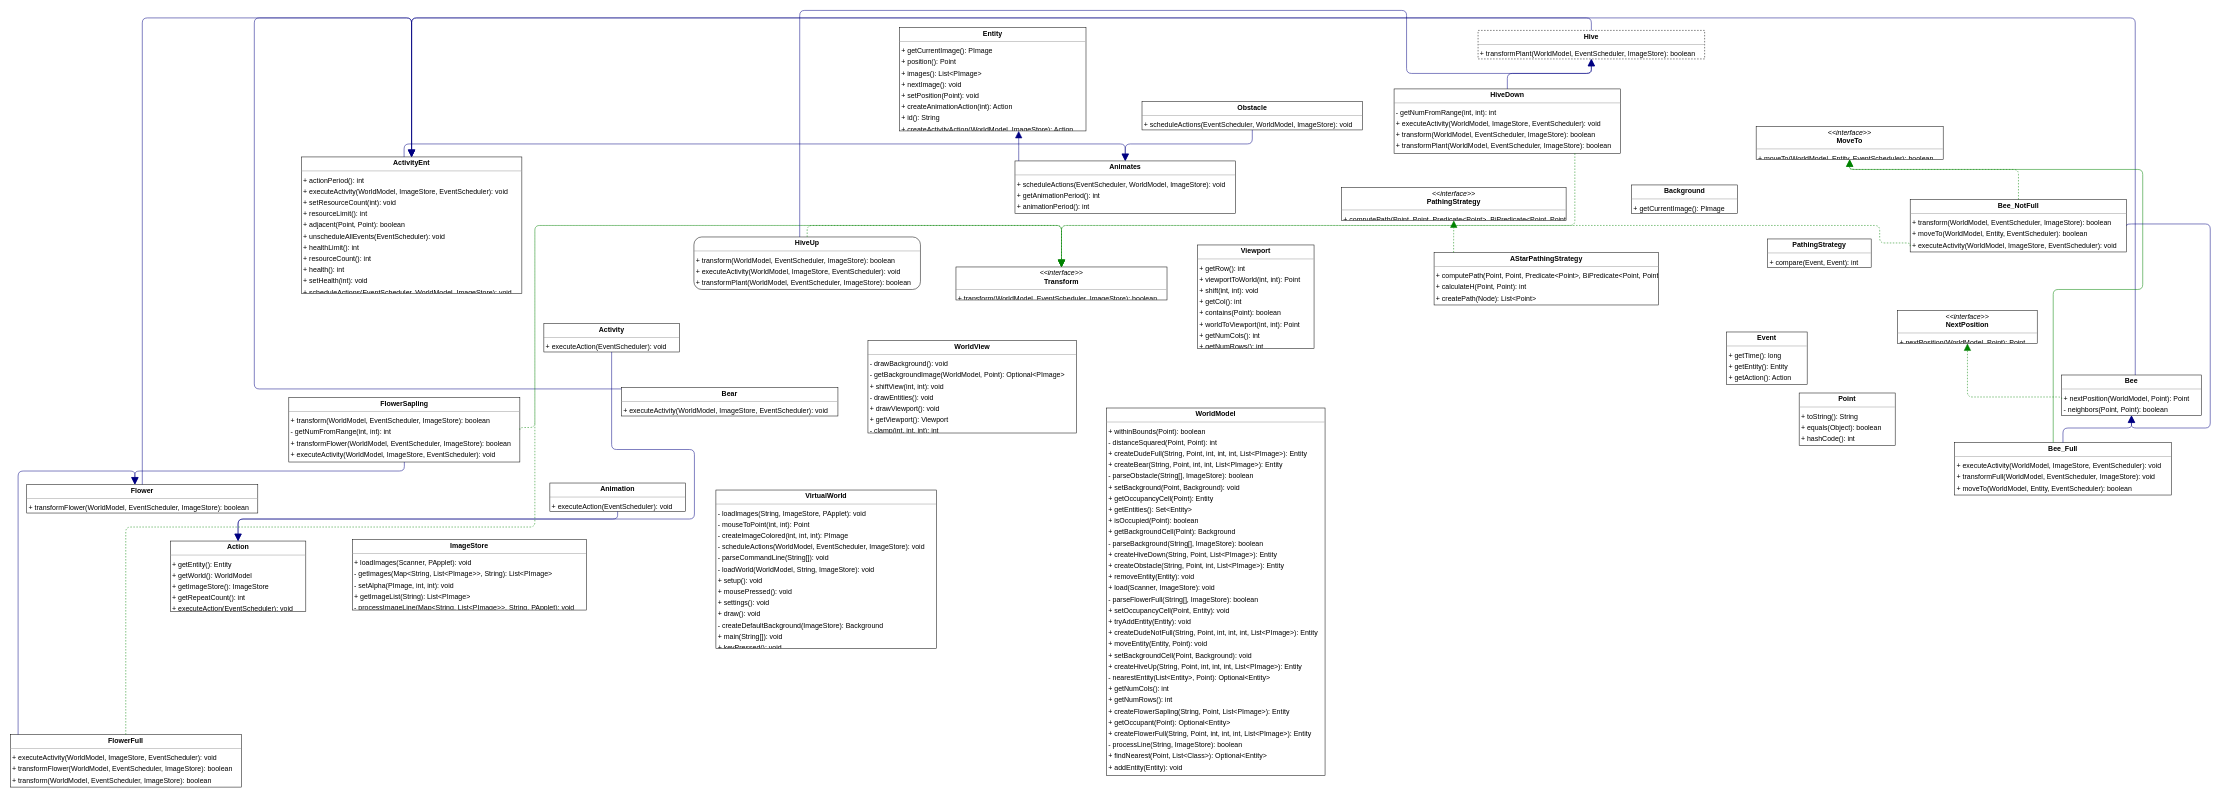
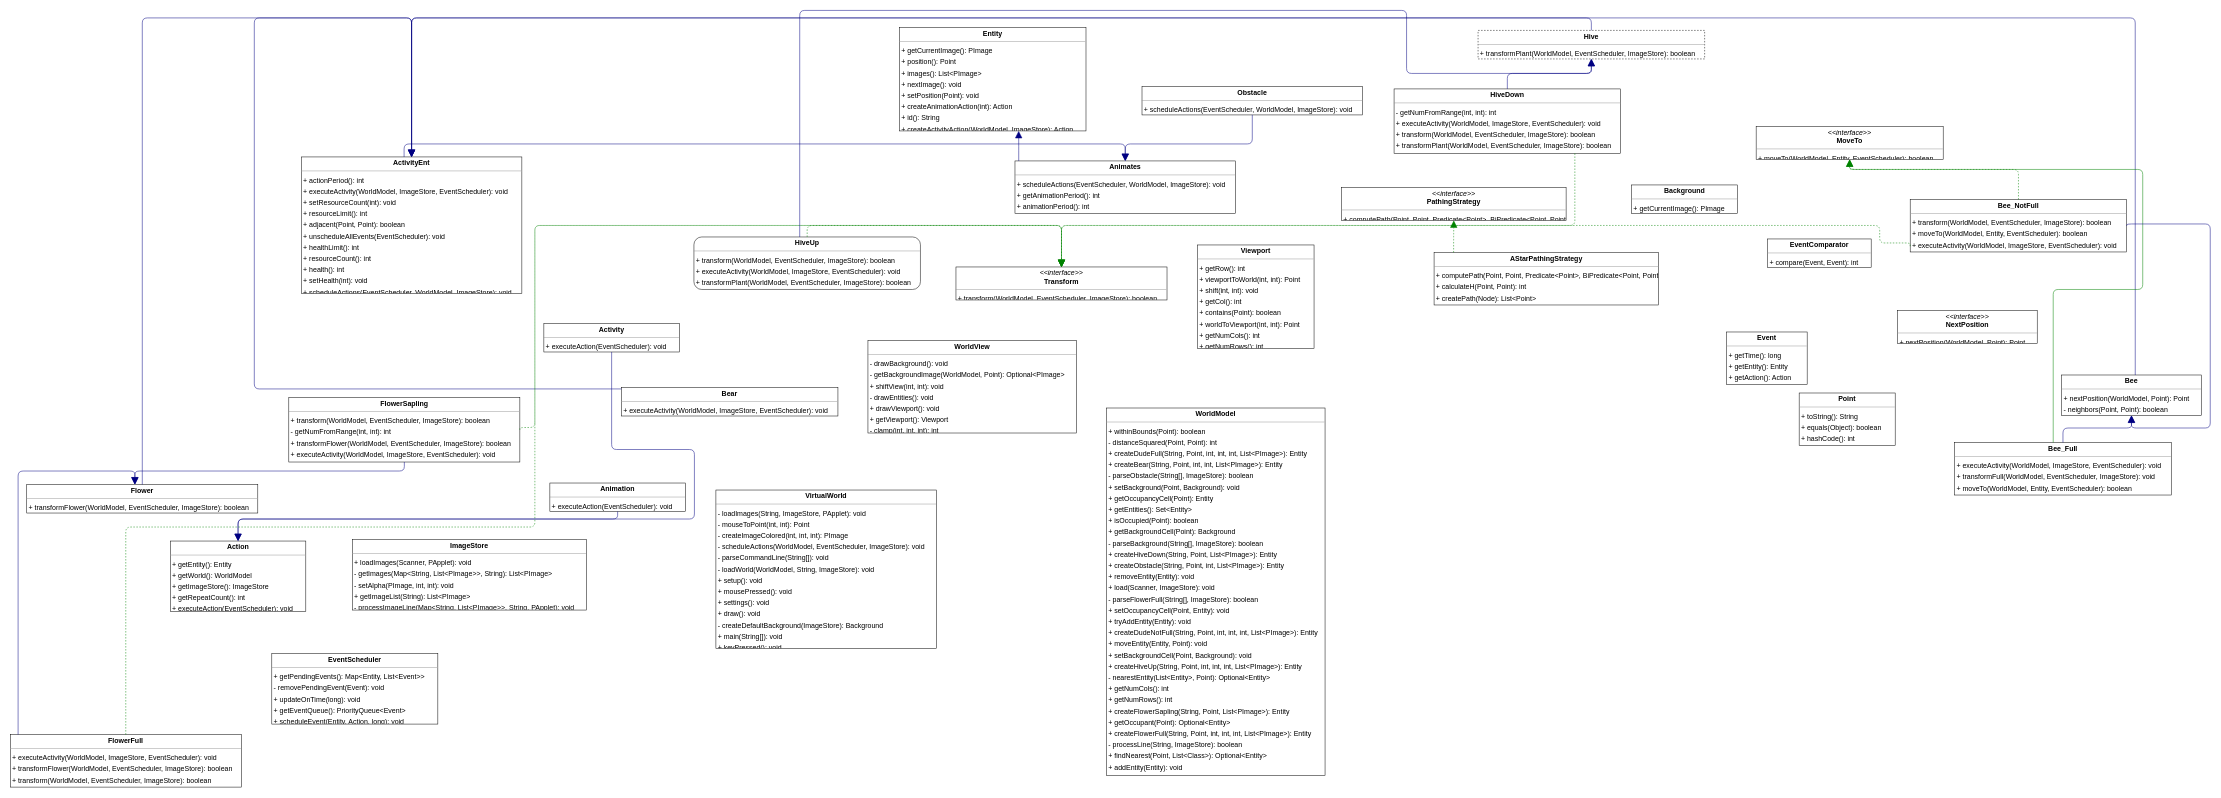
node "Obstacle + scheduleActions(EventScheduler, WorldModel, ImageStore): void": moved (1252, 116) -> (1252, 101)
node "PathingStrategy + compare(Event, Event): int": label "PathingStrategy + compare(Event, Event): int" -> "EventComparator + compare(Event, Event): int"
edge "Bee + nextPosition(WorldModel, Point): Point - neighbors(Point, Point): boolean" -> "<<interface>> NextPosition + nextPosition(WorldModel, Point): Point": removed
node "EventScheduler + getPendingEvents(): Map<Entity, List<Event>> - removePendingEvent(Event): void + updateOnTime(long): void + getEventQueue(): PriorityQueue<Event> + scheduleEvent(Entity, Action, long): void": added
